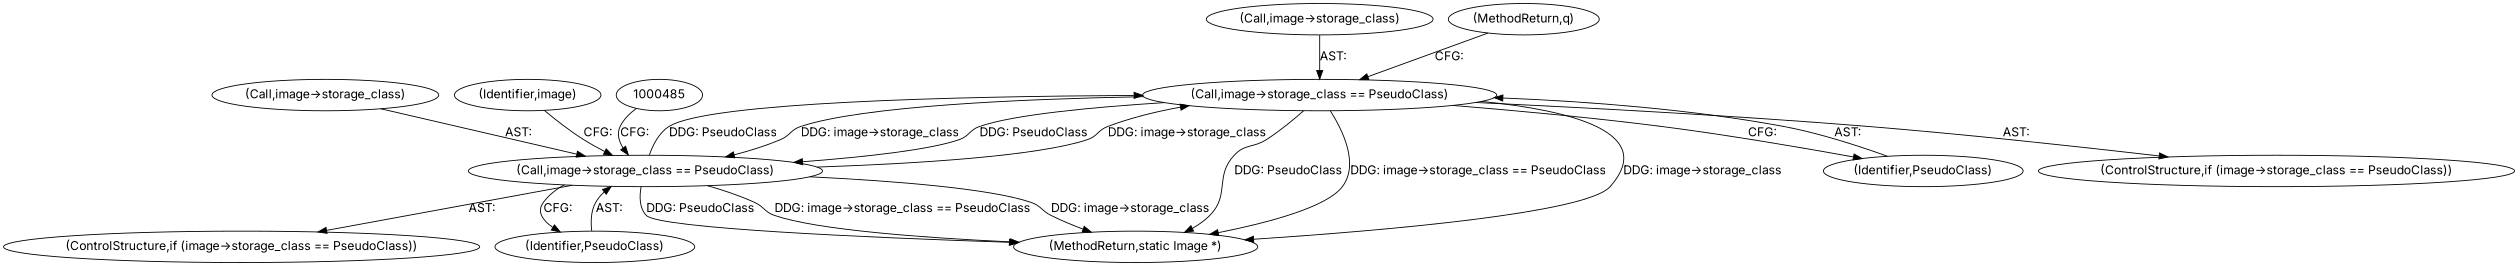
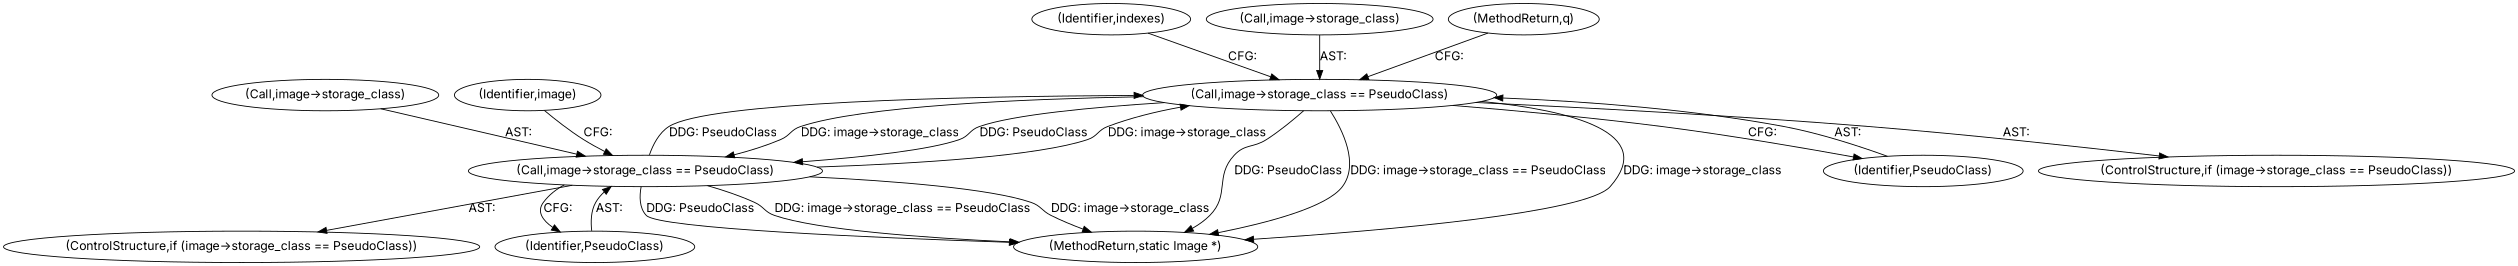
node "(Identifier,indexes)": added
node "1000485": removed
